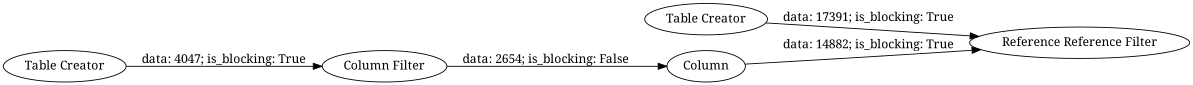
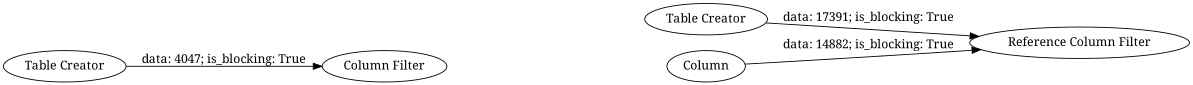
node "Reference Reference Filter": label "Reference Reference Filter" -> "Reference Column Filter"
edge "Column Filter" -> "Column": removed, label "data: 2654; is_blocking: False"
